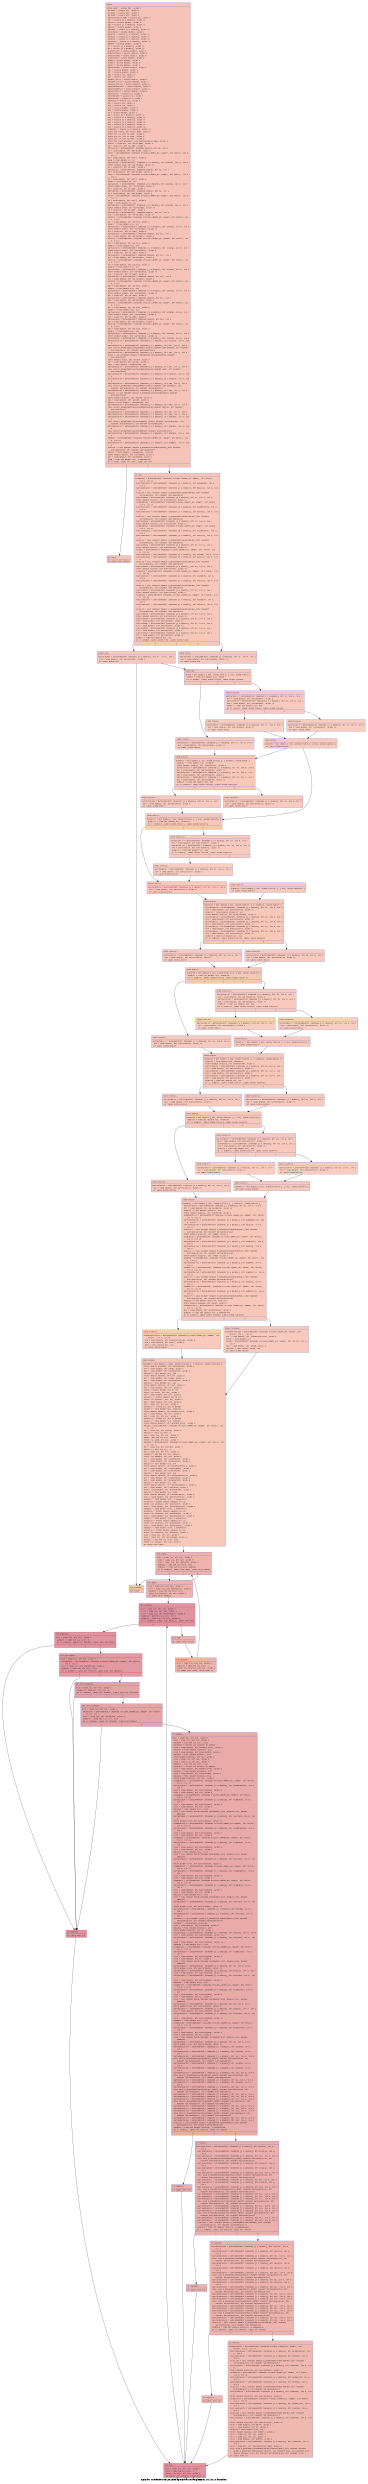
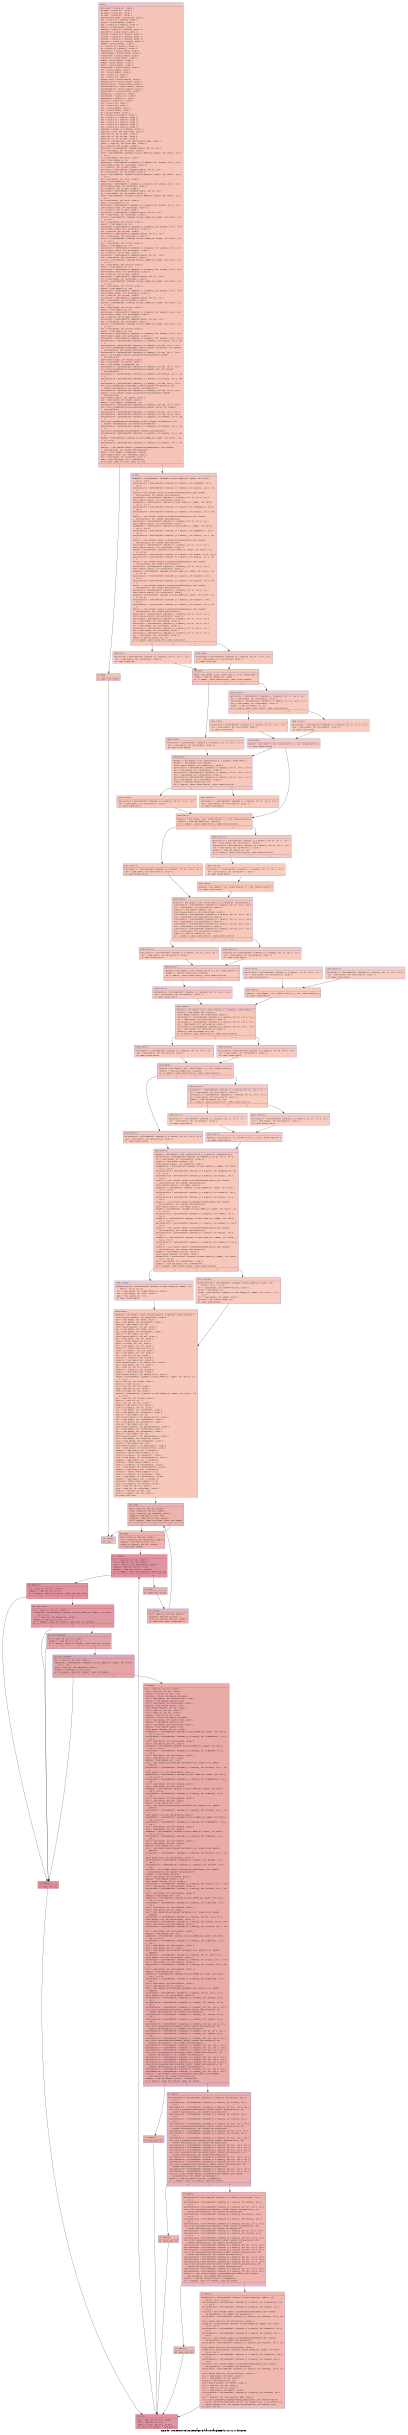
edge "cond.true120:" -> "cond.true114:": now "cond.true120:" -> "cond.end124:"
node "cond.false144:": removed
edge "cond.true:" -> "for.end386:": now "if.then:" -> "for.end386:"
